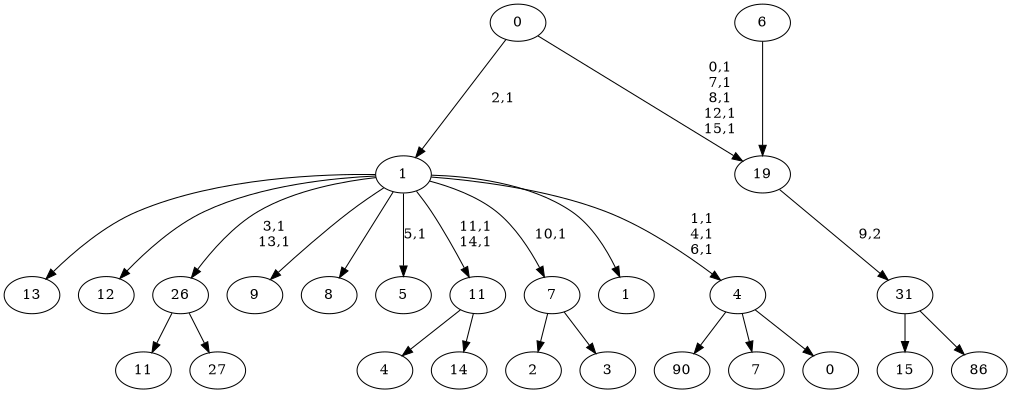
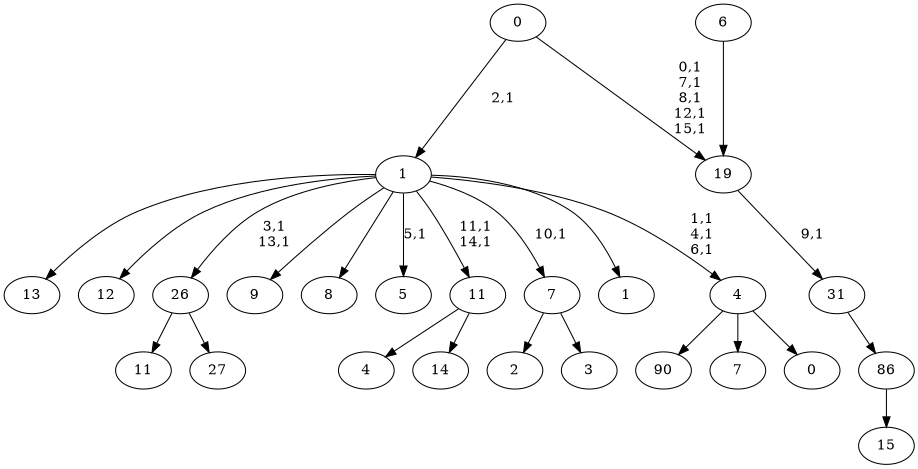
edge "19" -> "31": label "9,2" -> "9,1"
edge "31" -> "15": now "86" -> "15"
